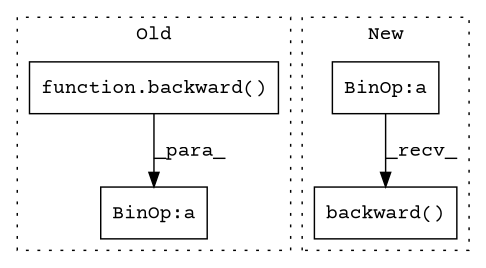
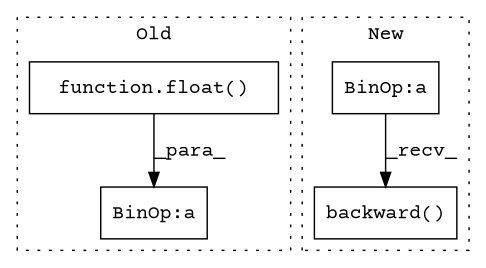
node "function.backward()": label "function.backward()" -> "function.float()"
